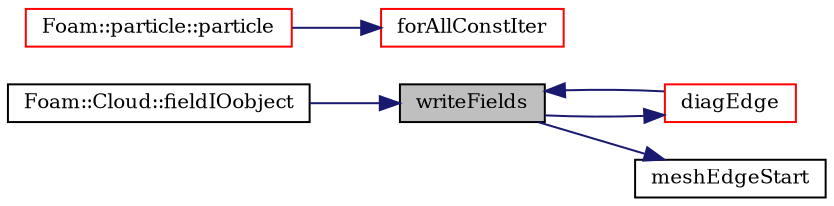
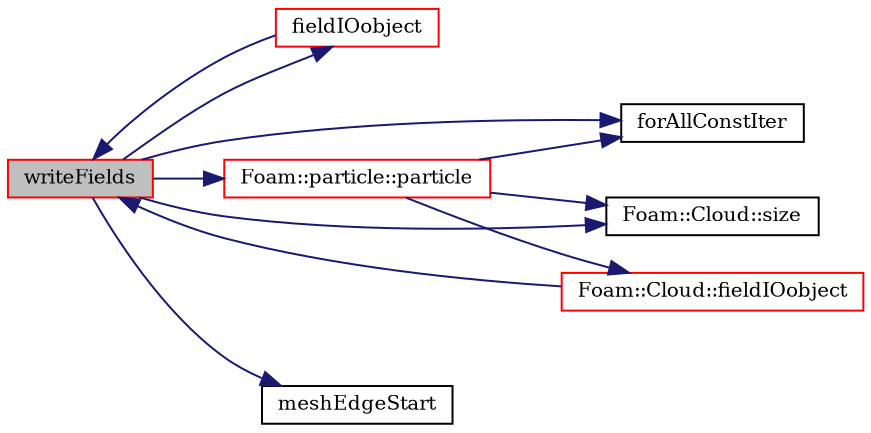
node "forAllConstIter": color red -> black
node "Foam::Cloud::fieldIOobject": color black -> red
node "writeFields": color black -> red
node "diagEdge": label "diagEdge" -> "fieldIOobject"
edge "writeFields" -> "forAllConstIter": added
edge "writeFields" -> "Foam::particle::particle": added
node "Foam::Cloud::size": added
edge "Foam::particle::particle" -> "Foam::Cloud::fieldIOobject": added
